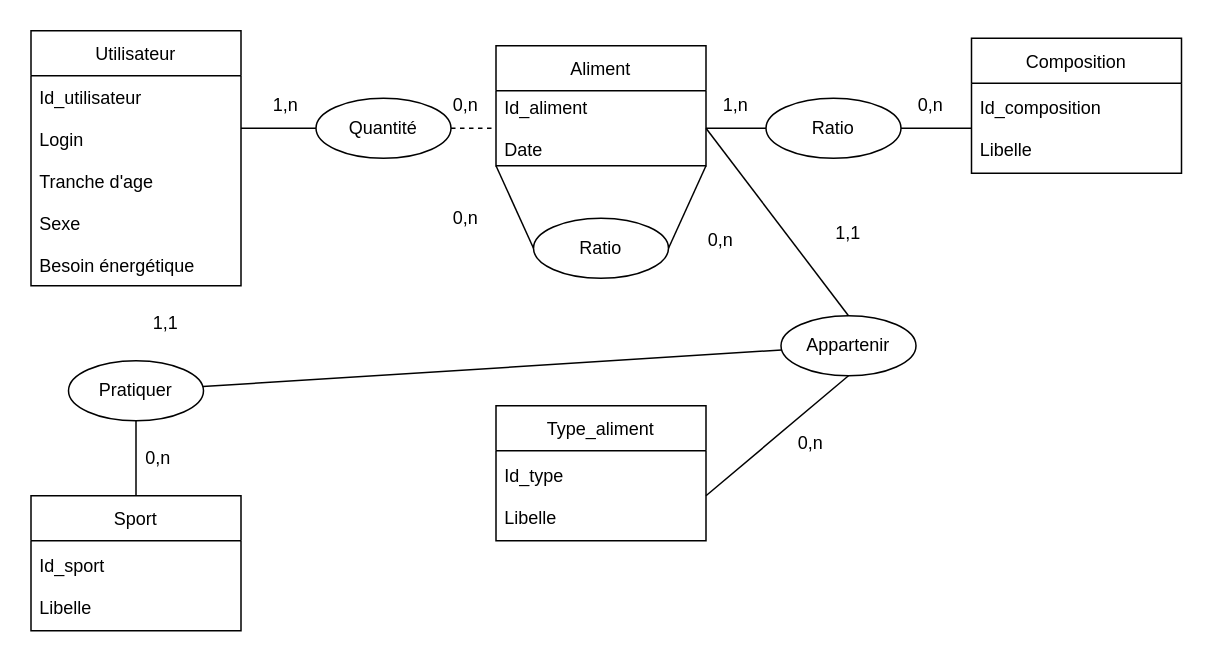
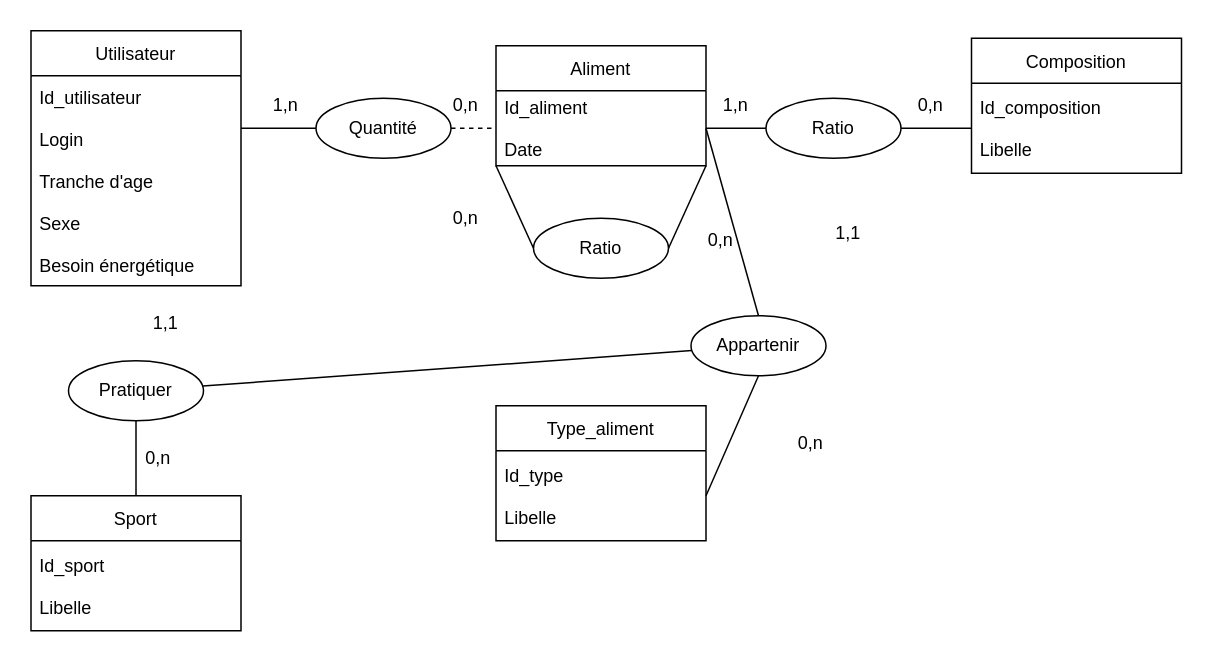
node "Appartenir": moved (848, 346) -> (758, 346)
